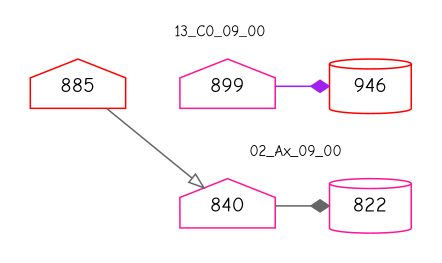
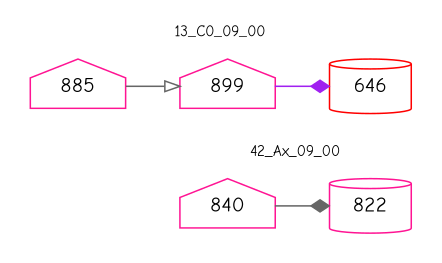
node "885": color red -> deeppink
node "946": label "946" -> "646"
edge "885" -> "840": now "885" -> "899"
cluster "02_Ax_09_00": label "02_Ax_09_00" -> "42_Ax_09_00"
